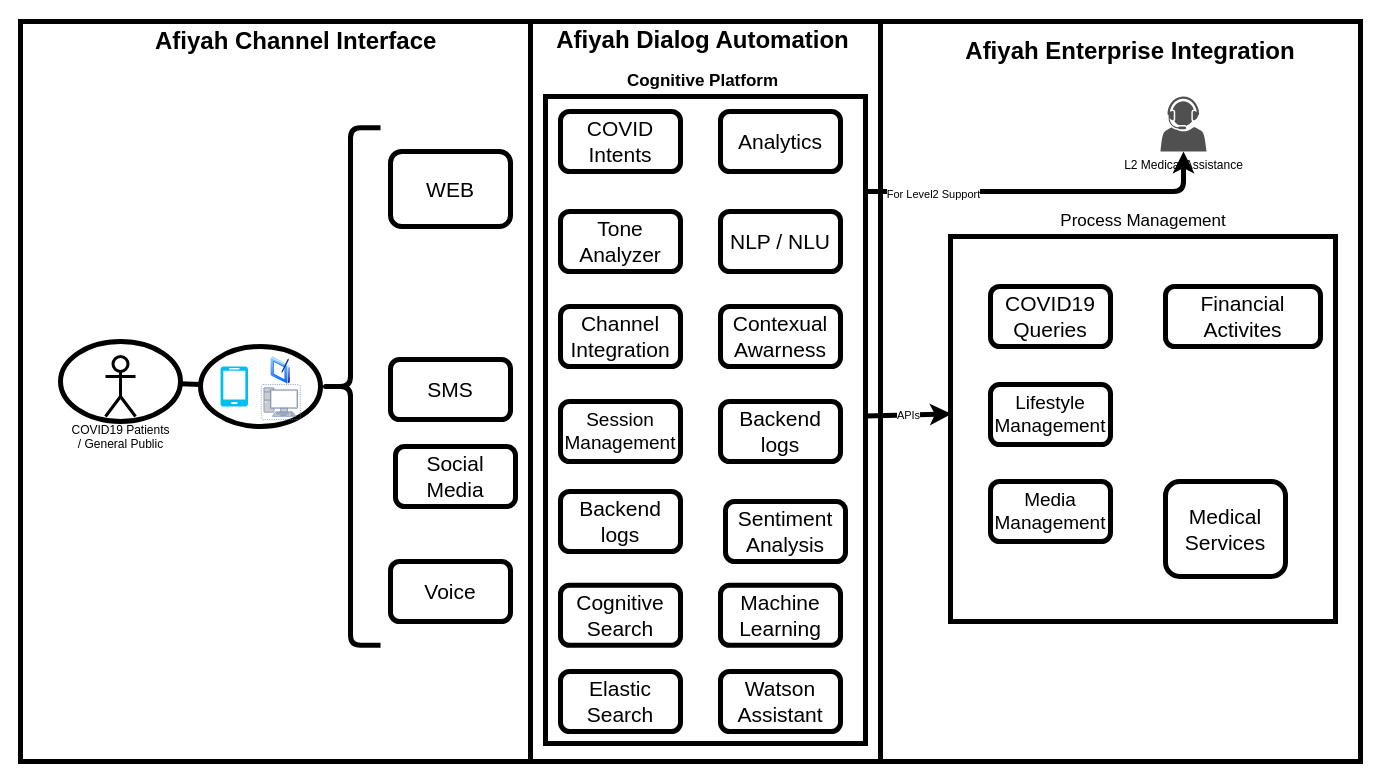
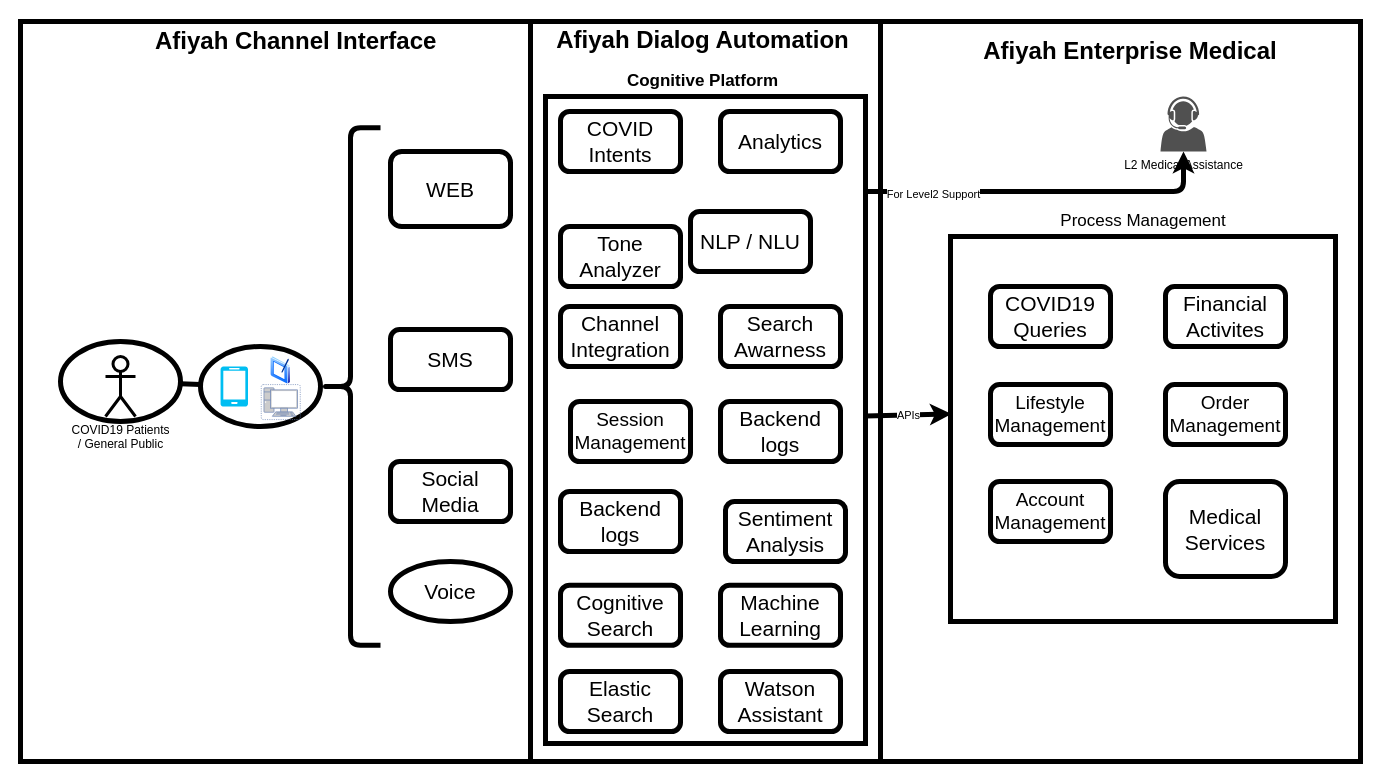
node "Afiyah Enterprise Integration": label "Afiyah Enterprise Integration" -> "Afiyah Enterprise Medical"
node "Tone Analyzer": moved (621, 242) -> (621, 257)
node "NLP / NLU": moved (781, 242) -> (751, 242)
node "Financial Activites": size 155x60 -> 120x60
node "Contexual Awarness": label "Contexual Awarness" -> "Search Awarness"
node "SMS": moved (451, 390) -> (451, 360)
node "Order Management": added
node "Session Management": moved (621, 432) -> (631, 432)
node "Social Media": moved (456, 477) -> (451, 492)
node "Media Management": label "Media Management" -> "Account Management"
node "Voice": shape rounded rectangle -> ellipse
